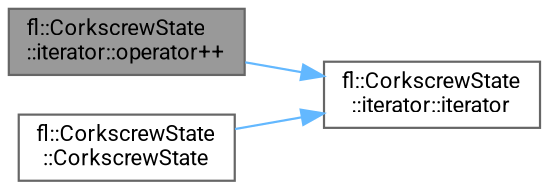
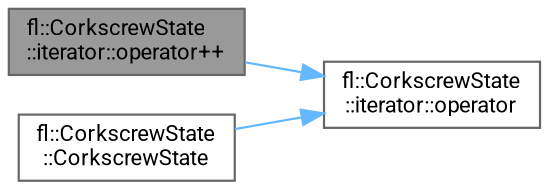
node "fl::CorkscrewState ::iterator::iterator": label "fl::CorkscrewState ::iterator::iterator" -> "fl::CorkscrewState ::iterator::operator"
